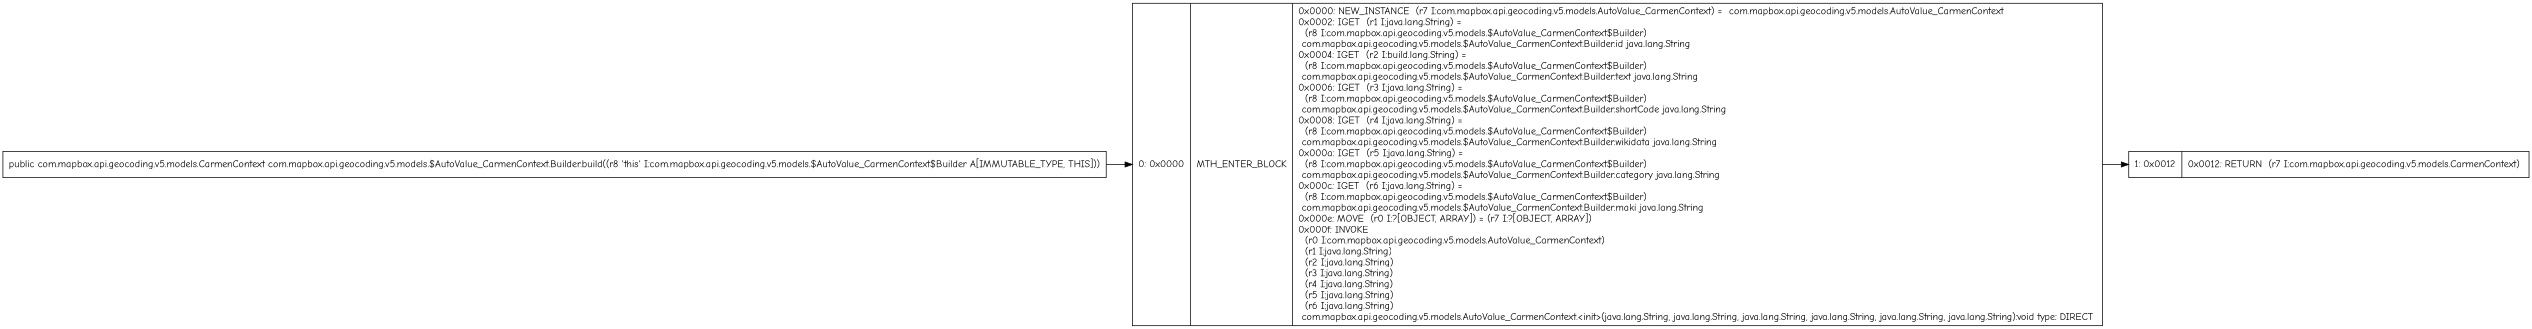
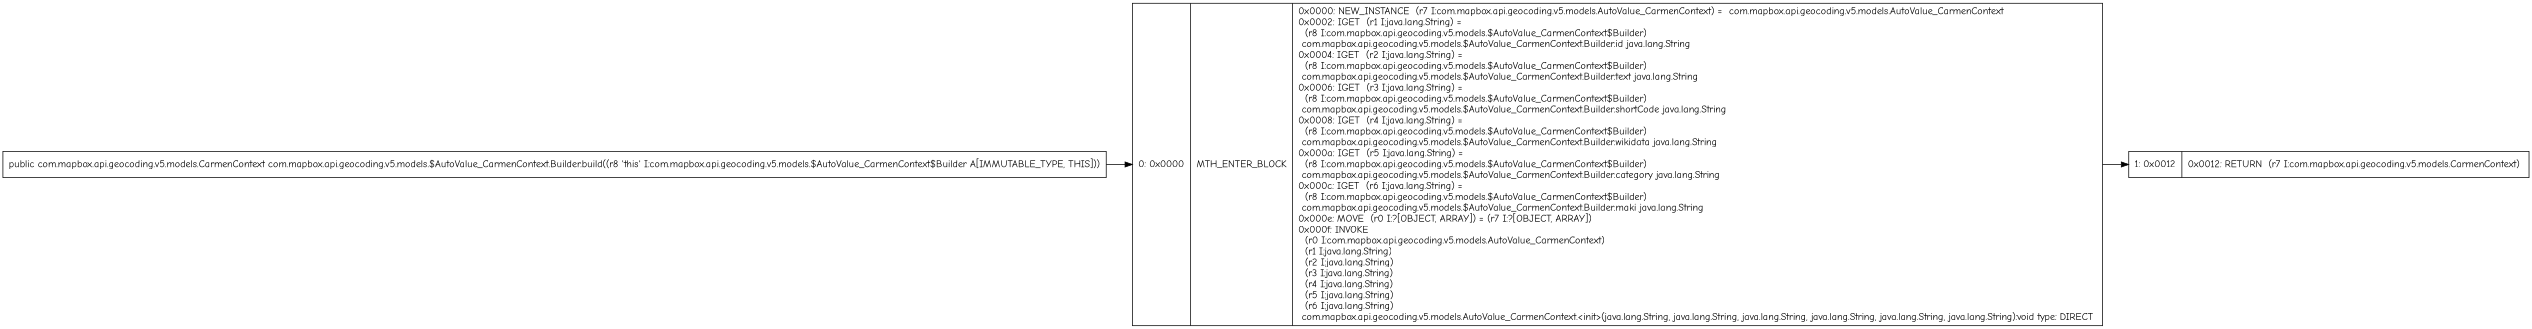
node "0: 0x0000": text "0x0004: IGET  (r2 I:build.lang.String) =" -> "0x0004: IGET  (r2 I:java.lang.String) ="
